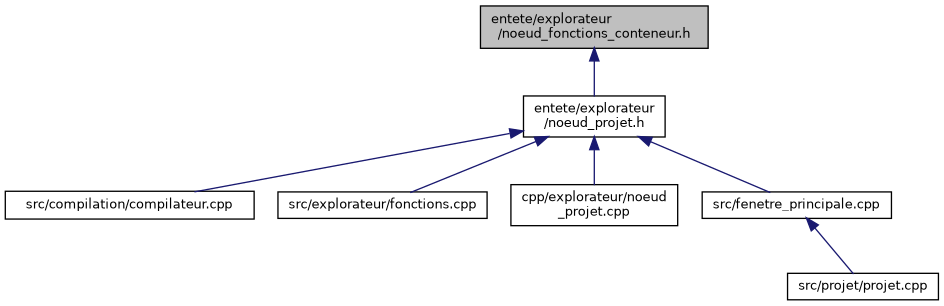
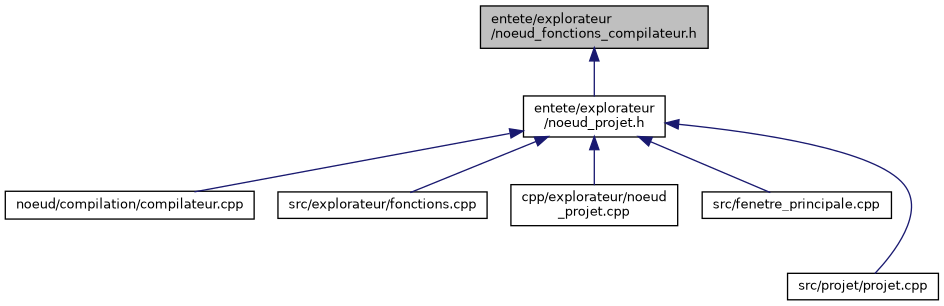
node "entete/explorateur /noeud_fonctions_conteneur.h": label "entete/explorateur /noeud_fonctions_conteneur.h" -> "entete/explorateur /noeud_fonctions_compilateur.h"
node "src/compilation/compilateur.cpp": label "src/compilation/compilateur.cpp" -> "noeud/compilation/compilateur.cpp"
edge "src/projet/projet.cpp" -> "src/fenetre_principale.cpp": now "src/projet/projet.cpp" -> "entete/explorateur /noeud_projet.h"
